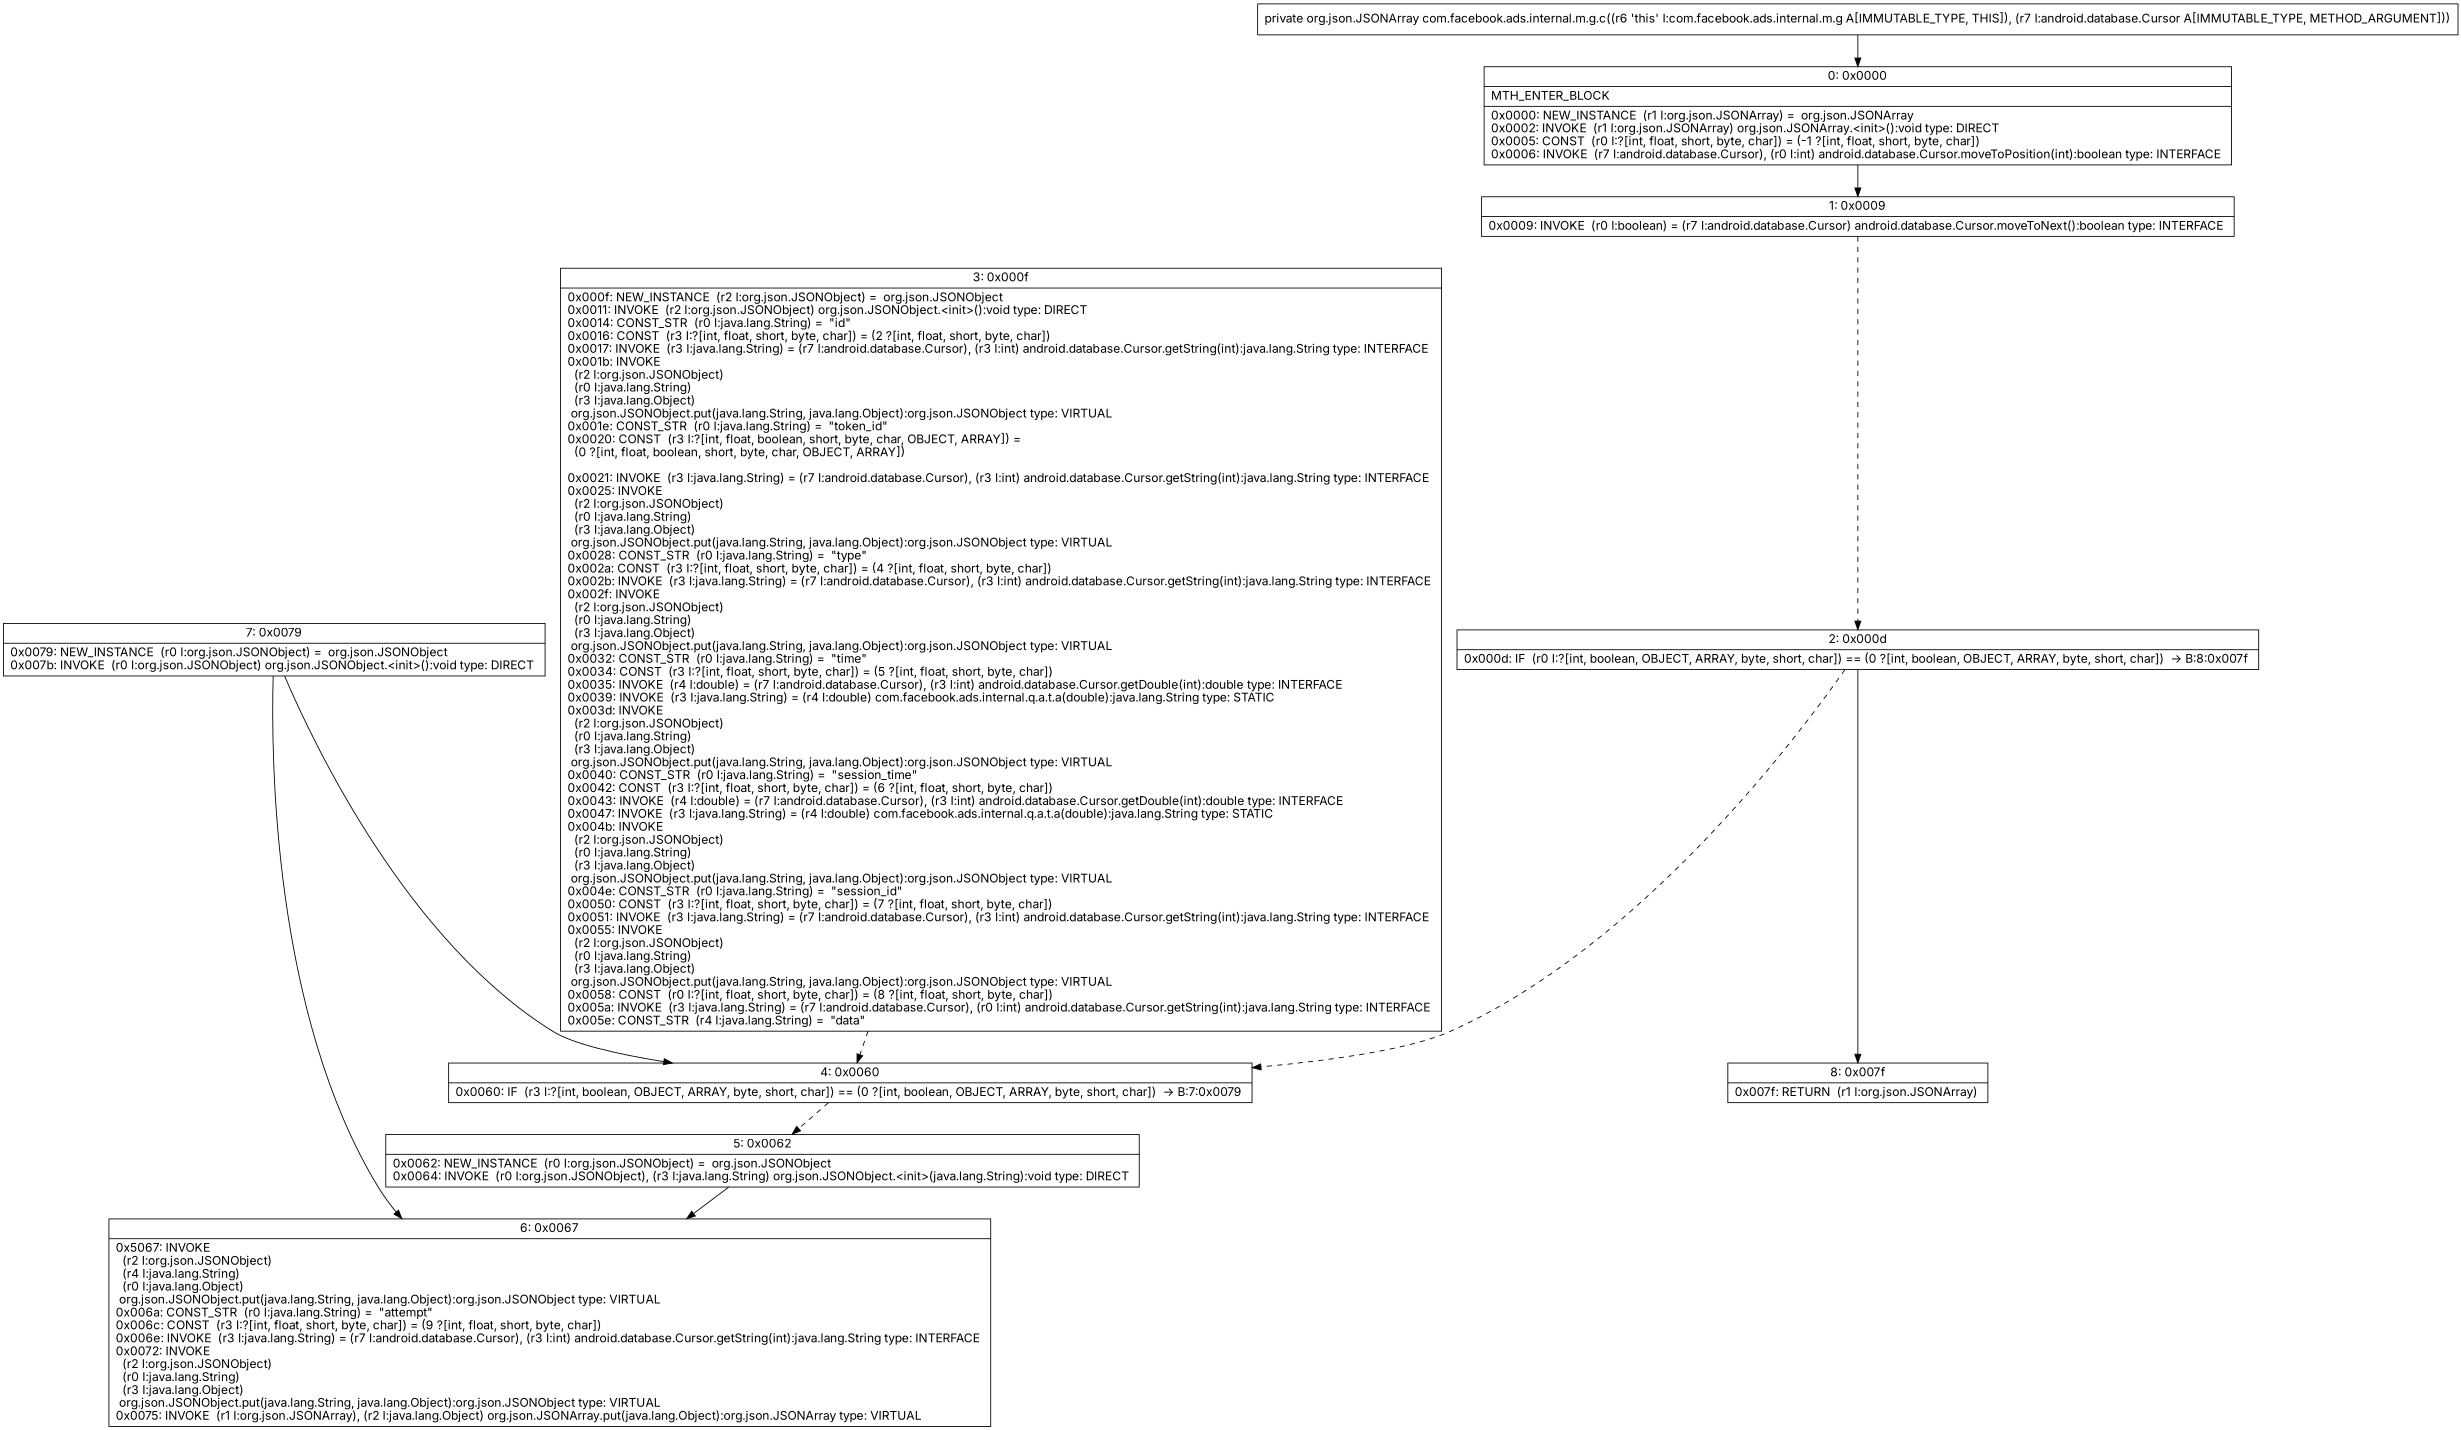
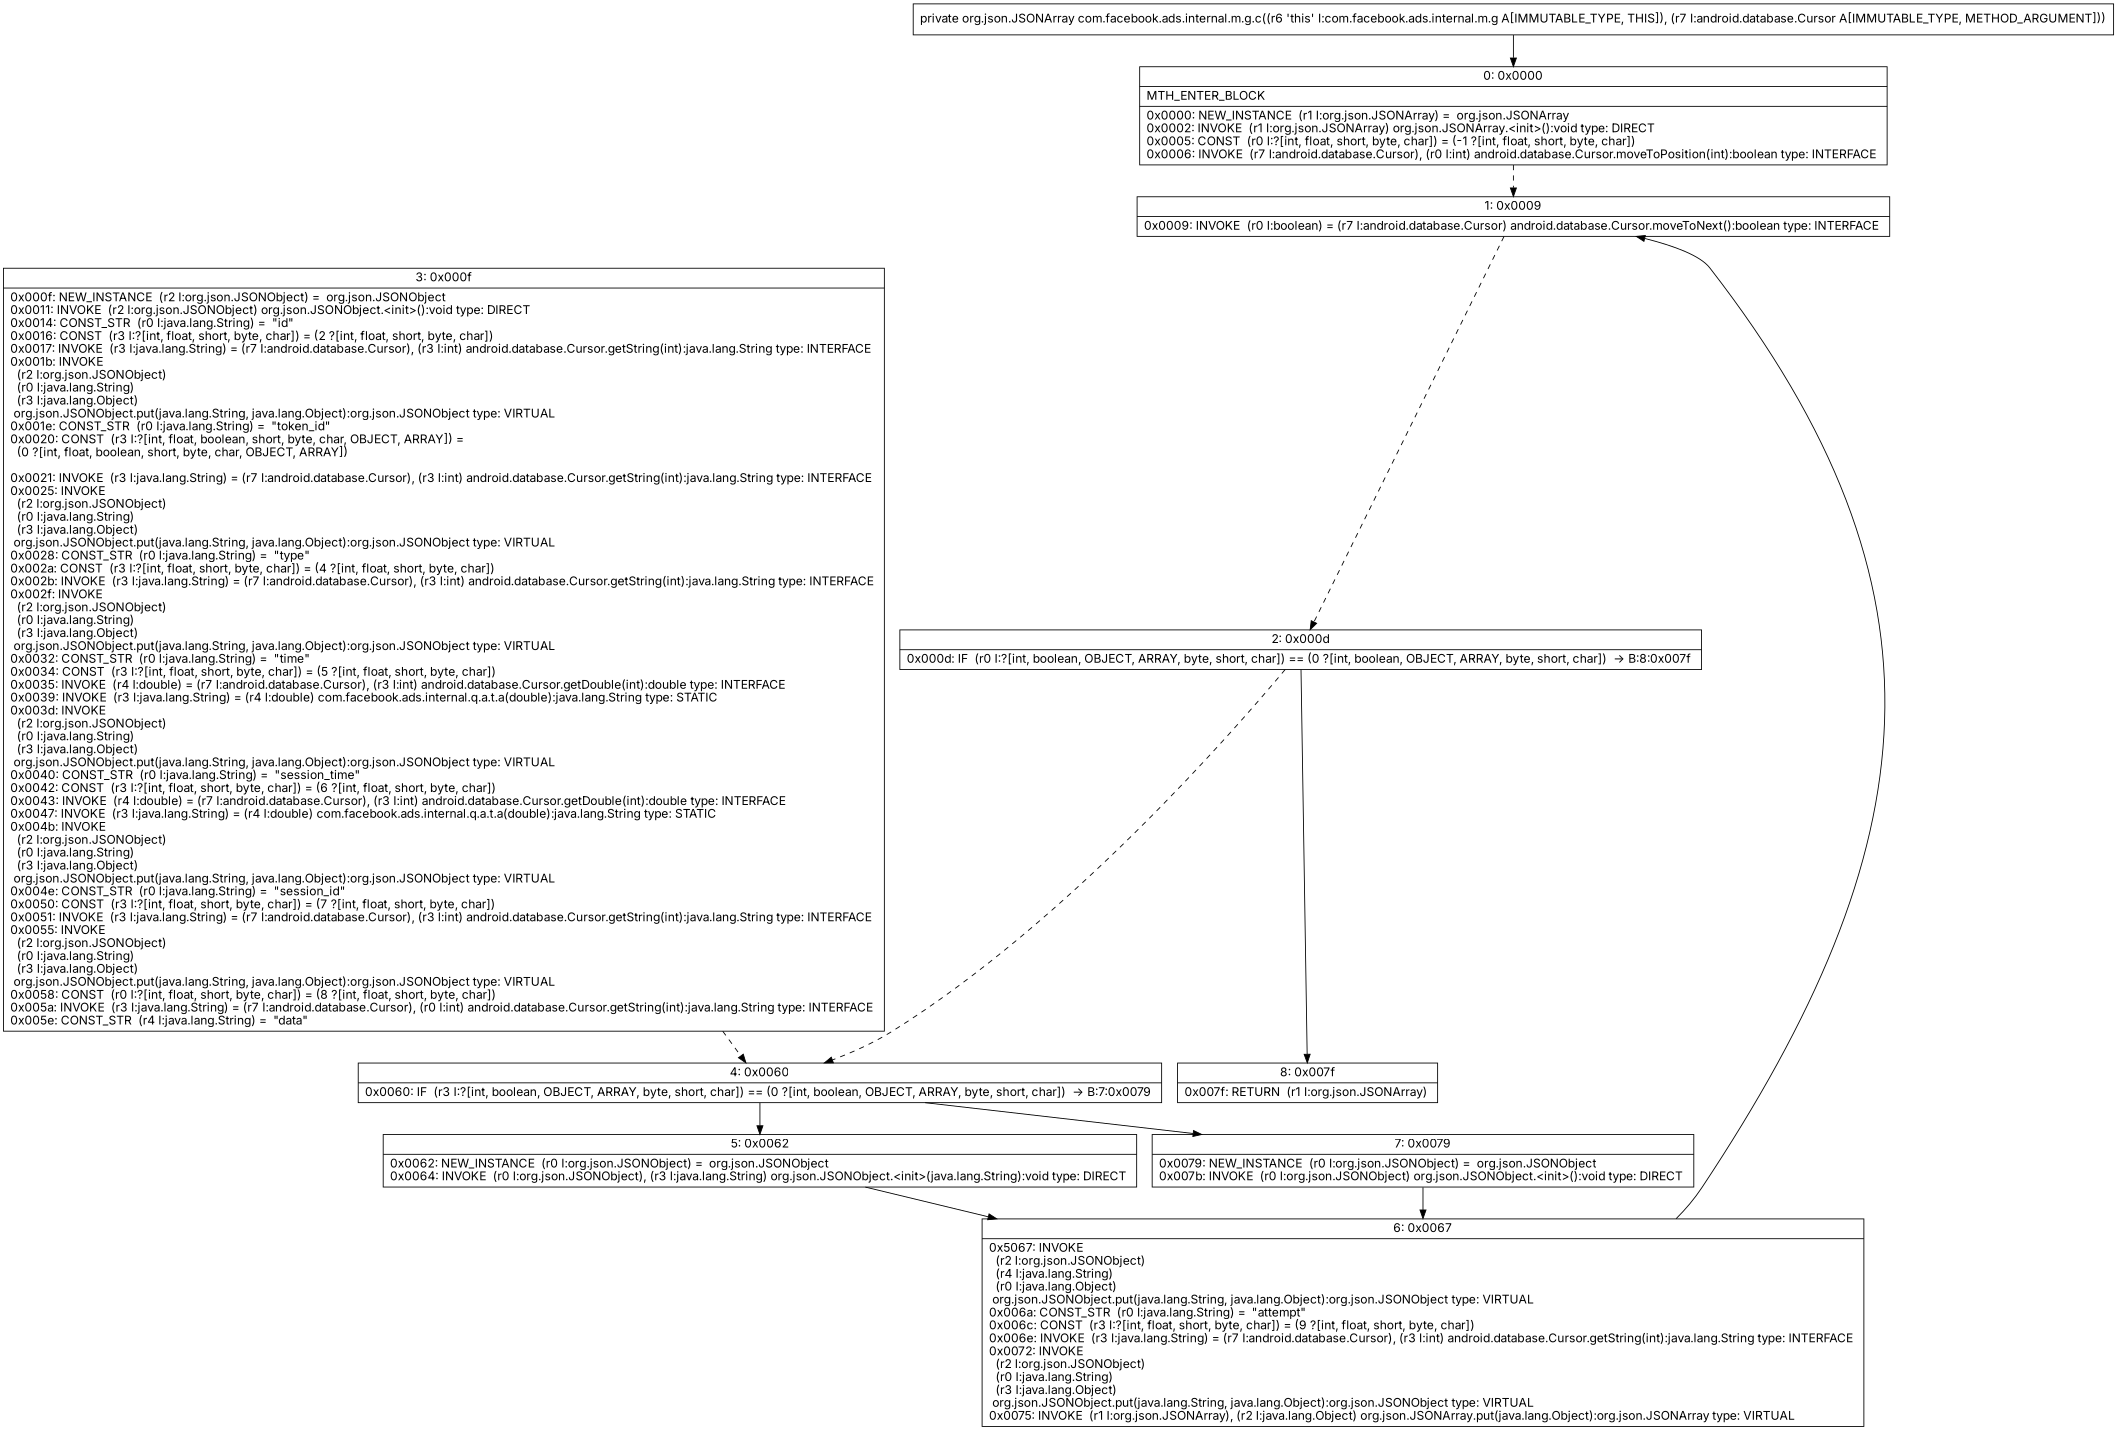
edge "0: 0x0000" -> "1: 0x0009": style solid -> dashed
edge "6: 0x0067" -> "1: 0x0009": added
edge "7: 0x0079" -> "4: 0x0060": reversed
edge "4: 0x0060" -> "5: 0x0062": style dashed -> solid
